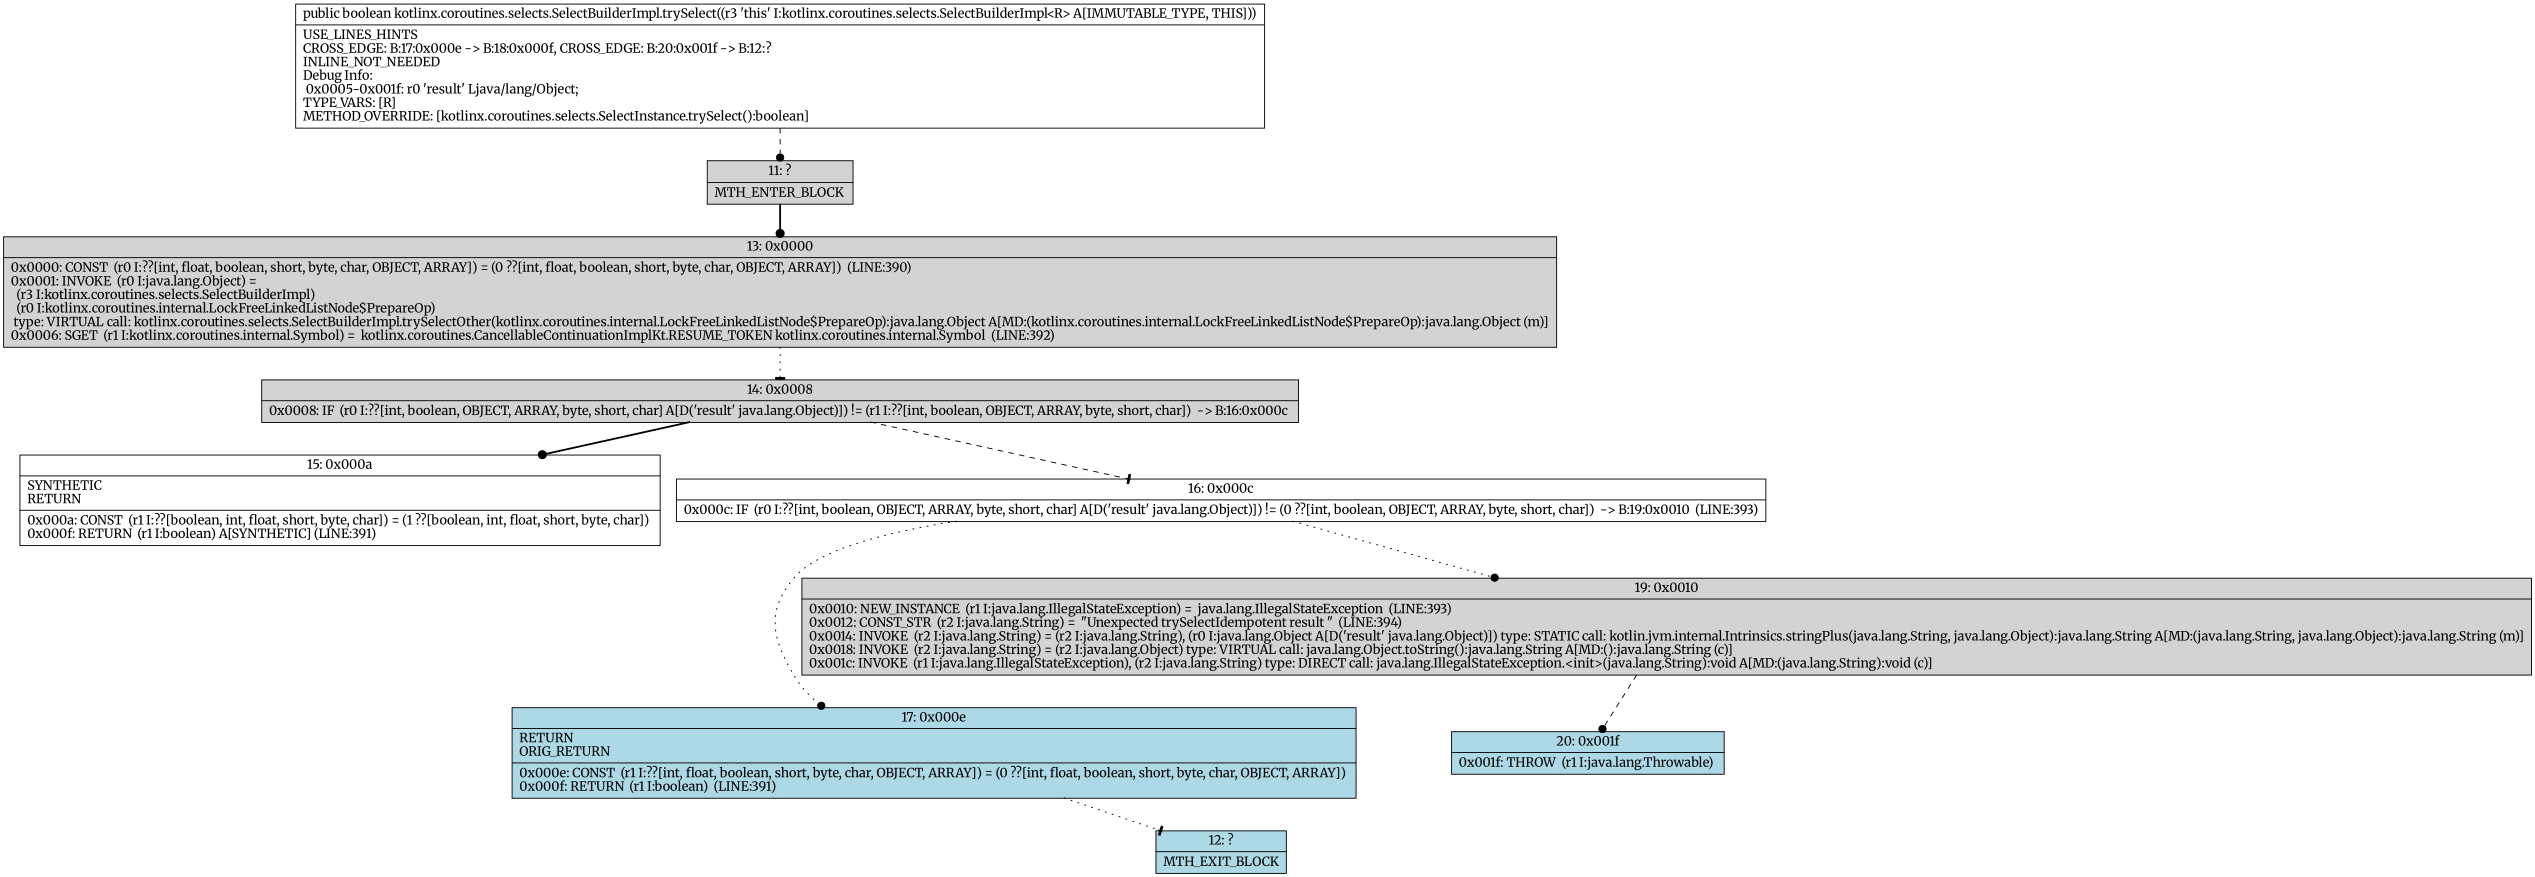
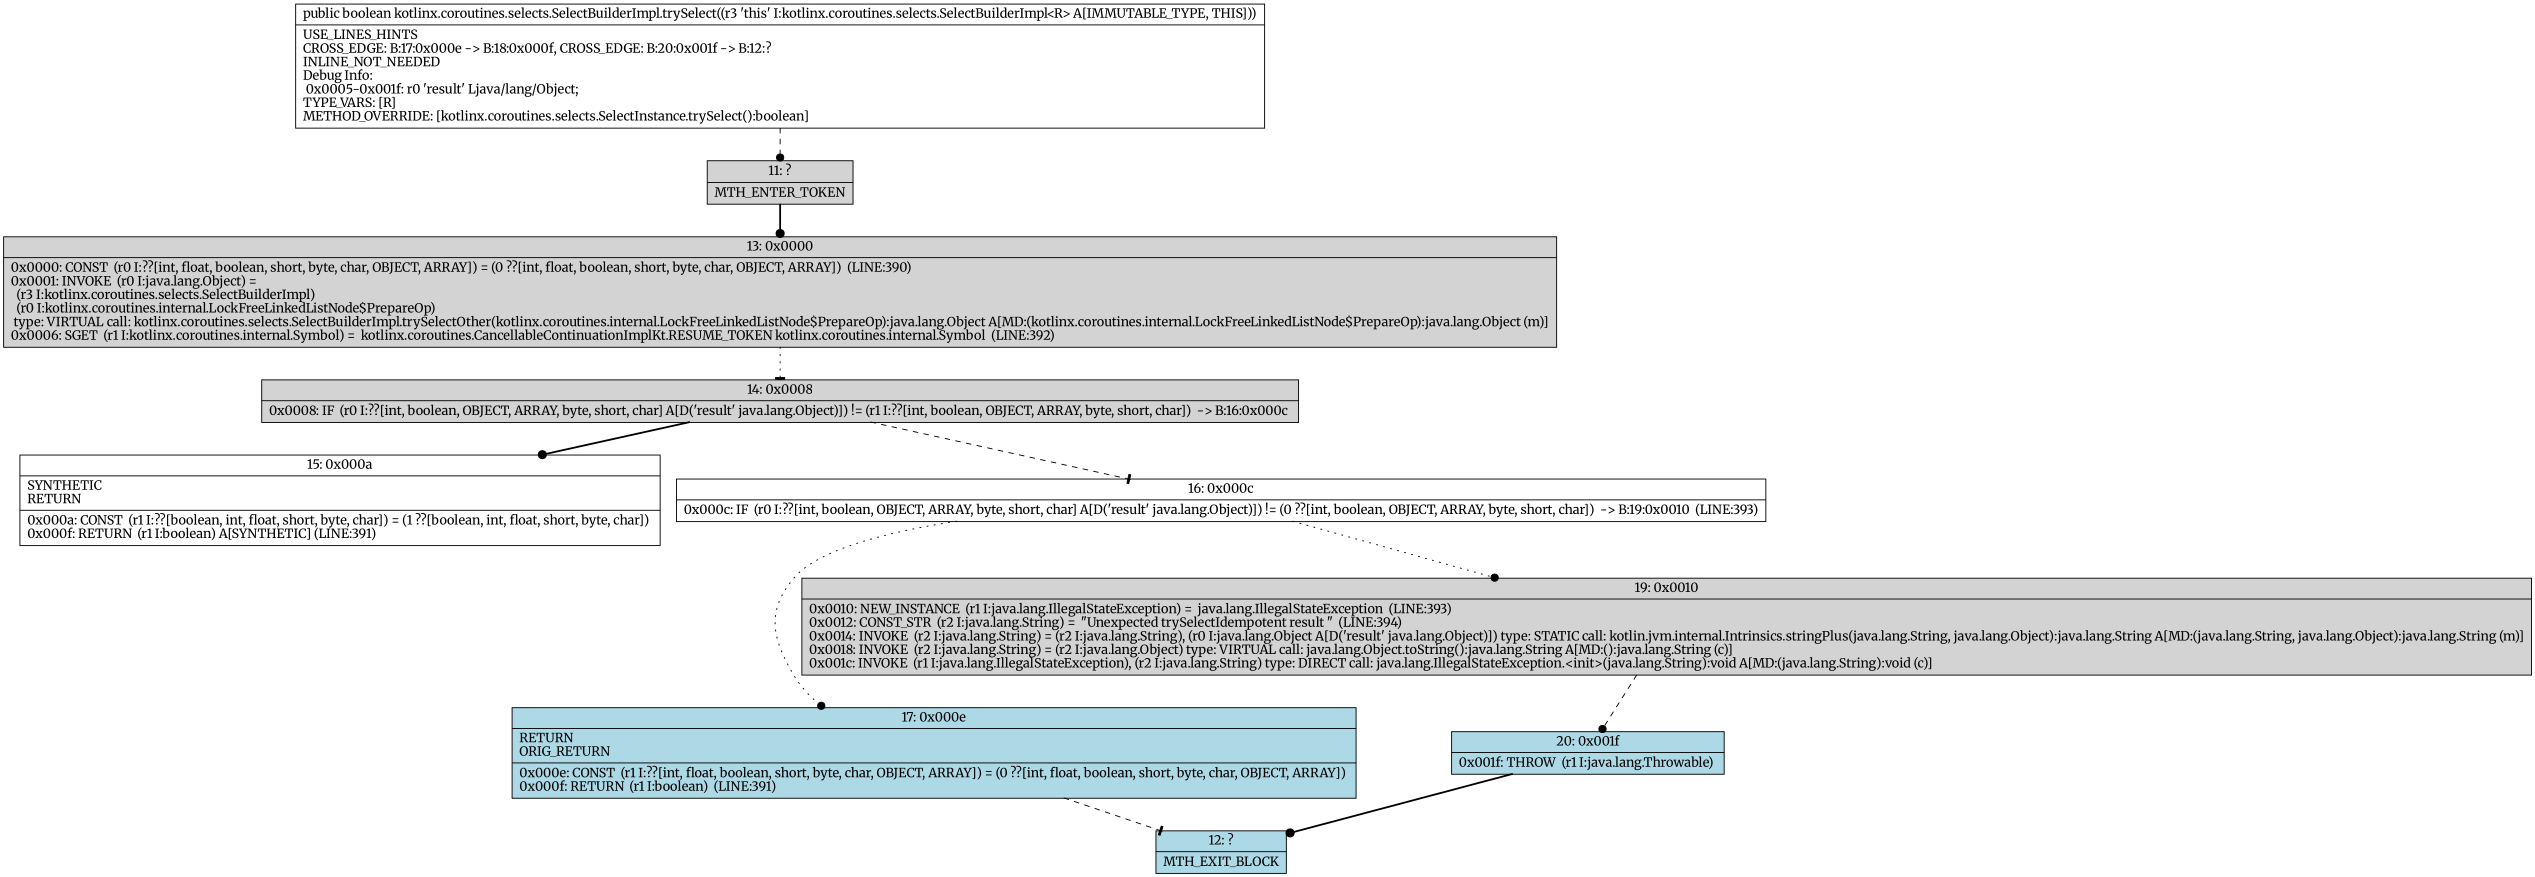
node "11: ?": text "MTH_ENTER_BLOCK" -> "MTH_ENTER_TOKEN"
edge "20: 0x001f" -> "12: ?": added
edge "17: 0x000e" -> "12: ?": style dotted -> dashed
